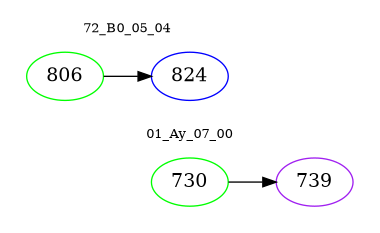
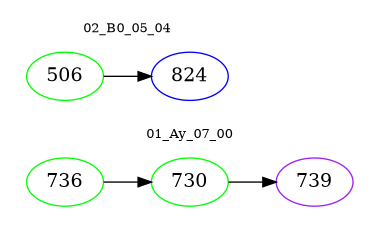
cluster "72_B0_05_04": label "72_B0_05_04" -> "02_B0_05_04"
node "806": label "806" -> "506"
node "736": added
